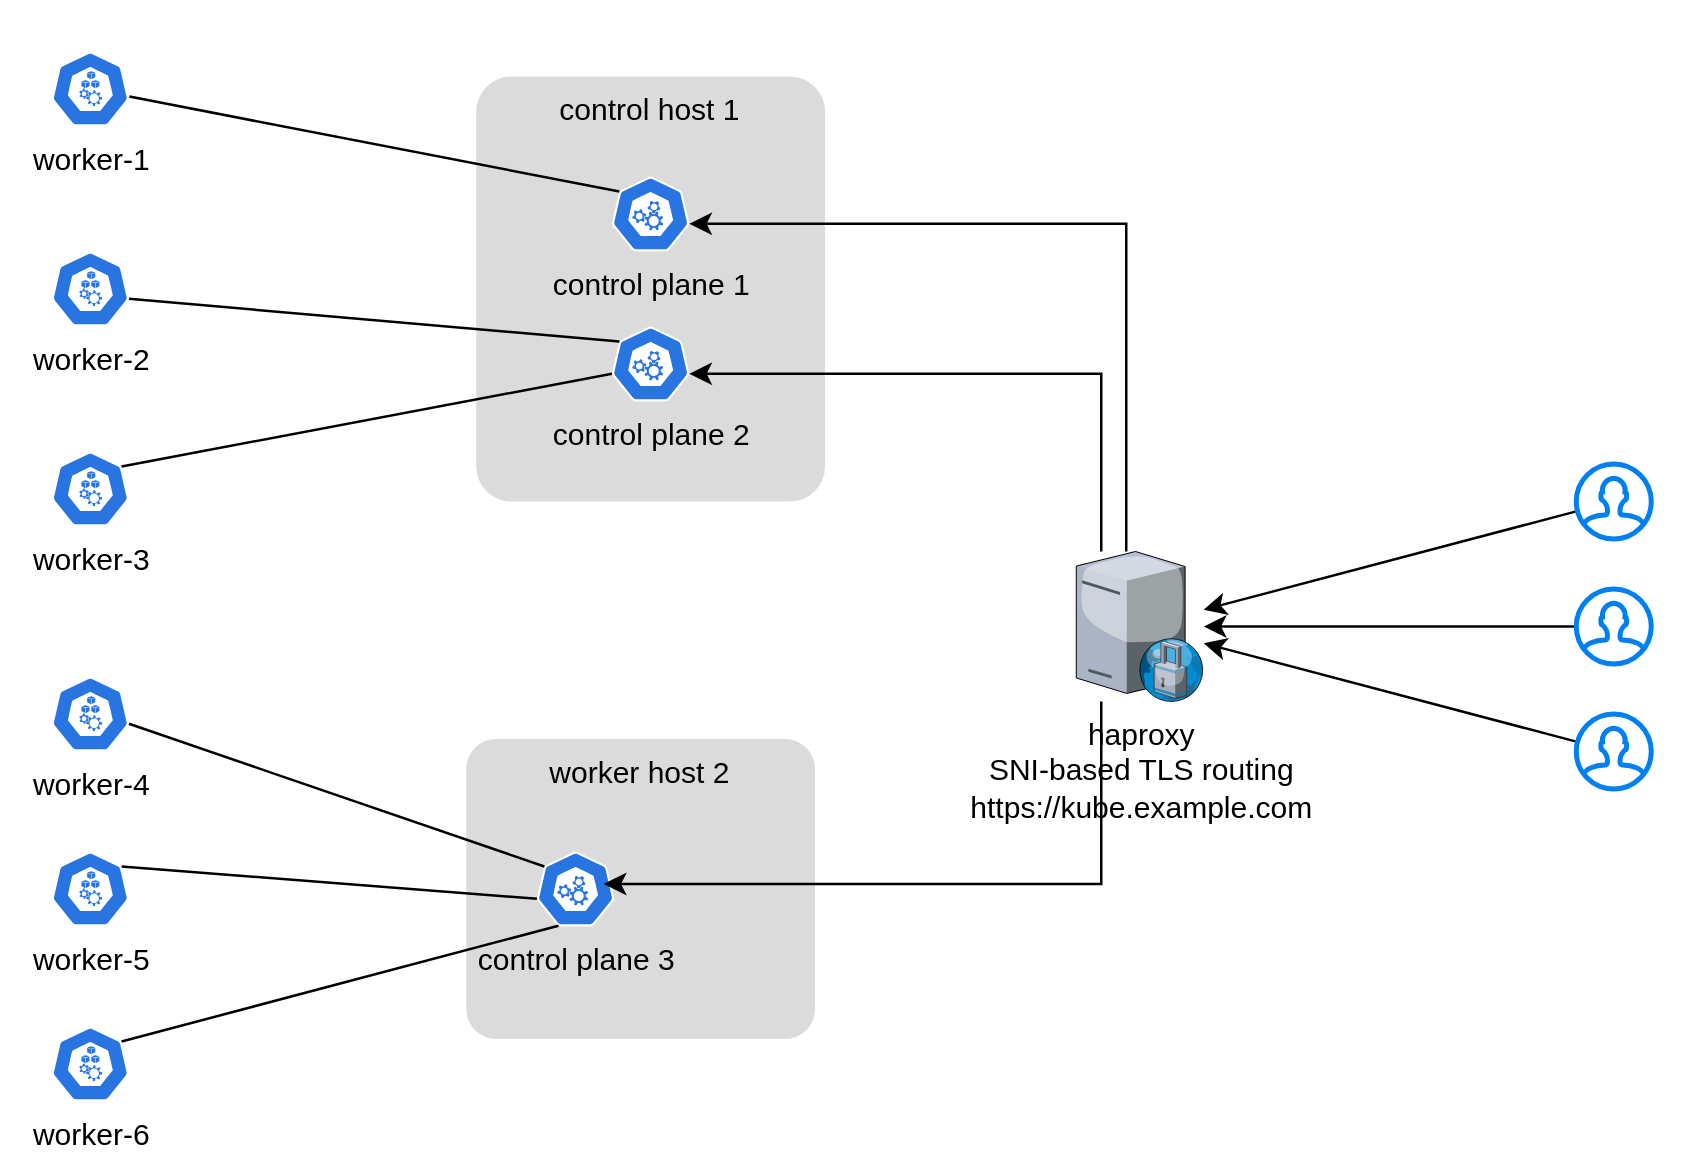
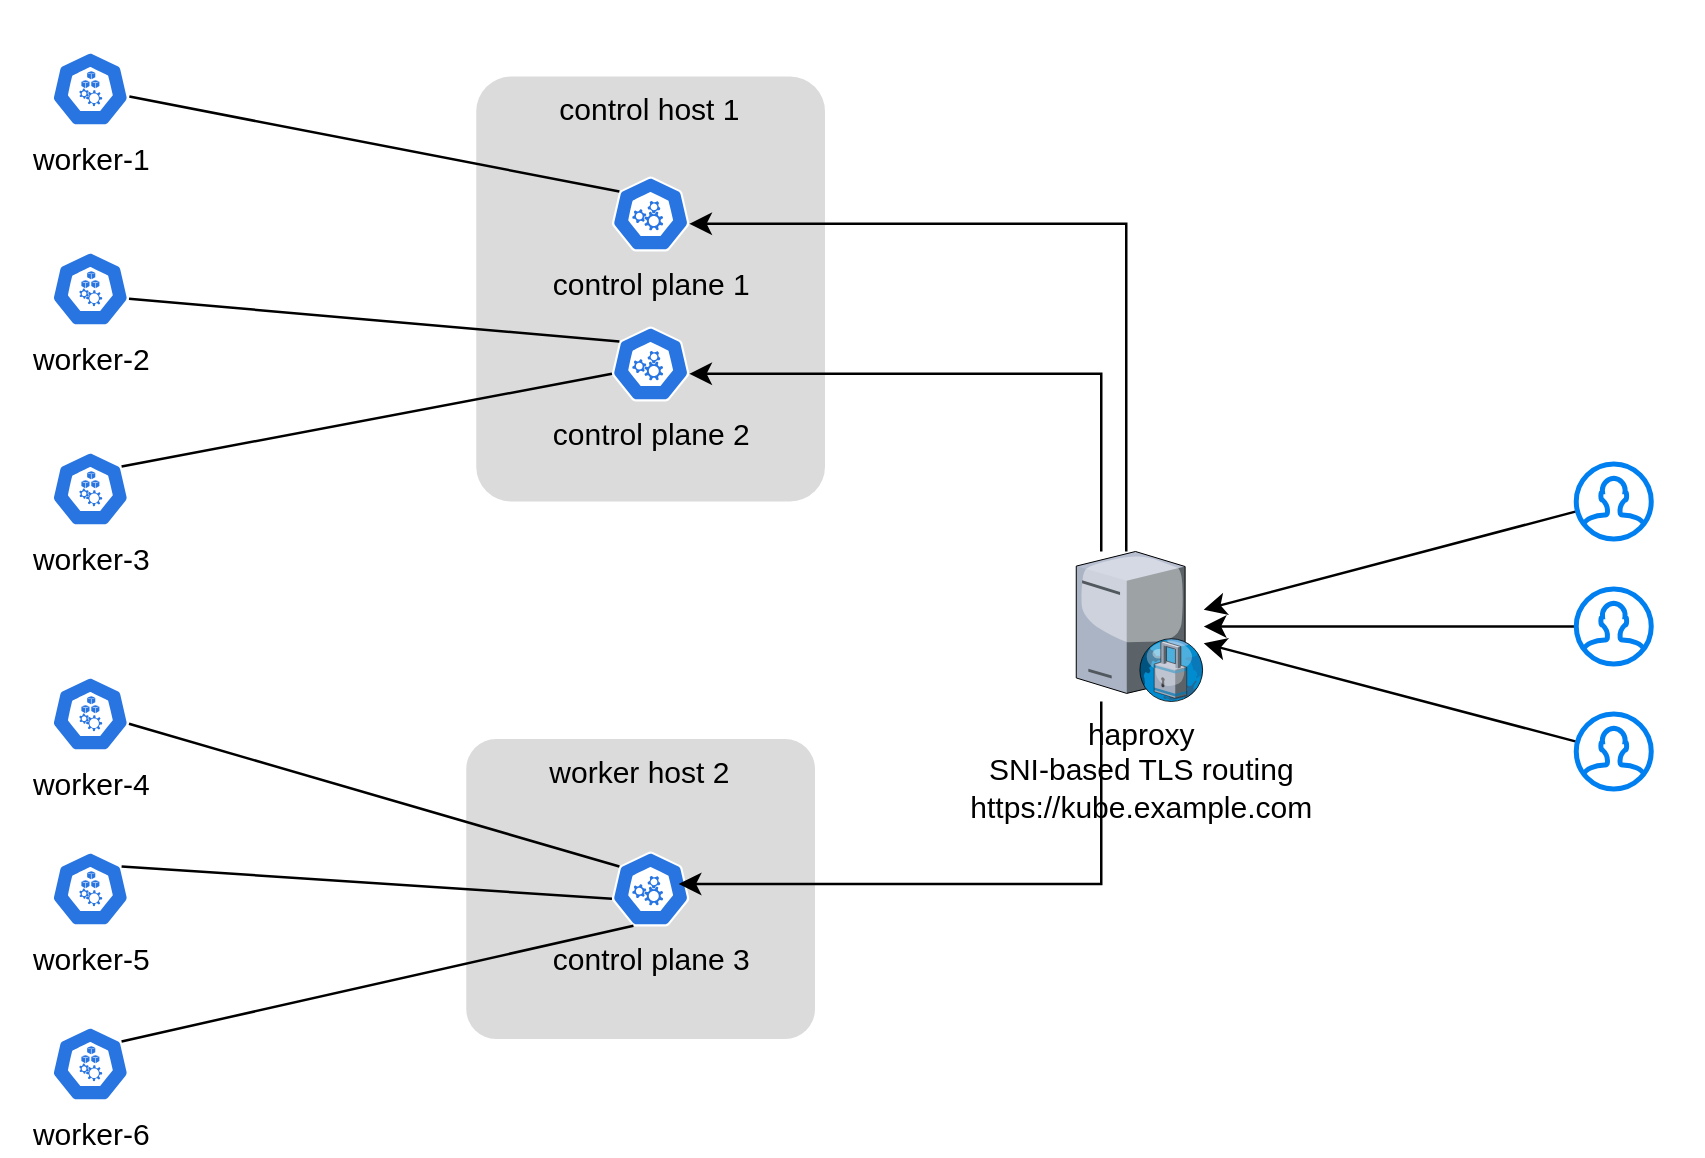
node "control plane 3": moved (576, 889) -> (651, 889)
